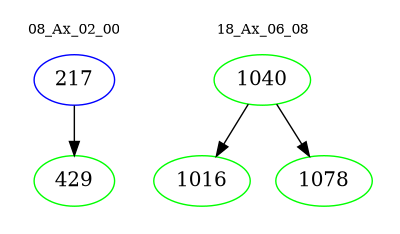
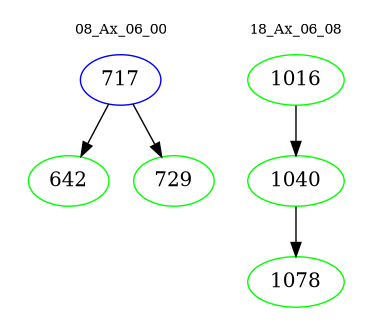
cluster "08_Ax_02_00": label "08_Ax_02_00" -> "08_Ax_06_00"
node "217": label "217" -> "717"
edge "1040" -> "1016": reversed
node "642": added
node "429": label "429" -> "729"
